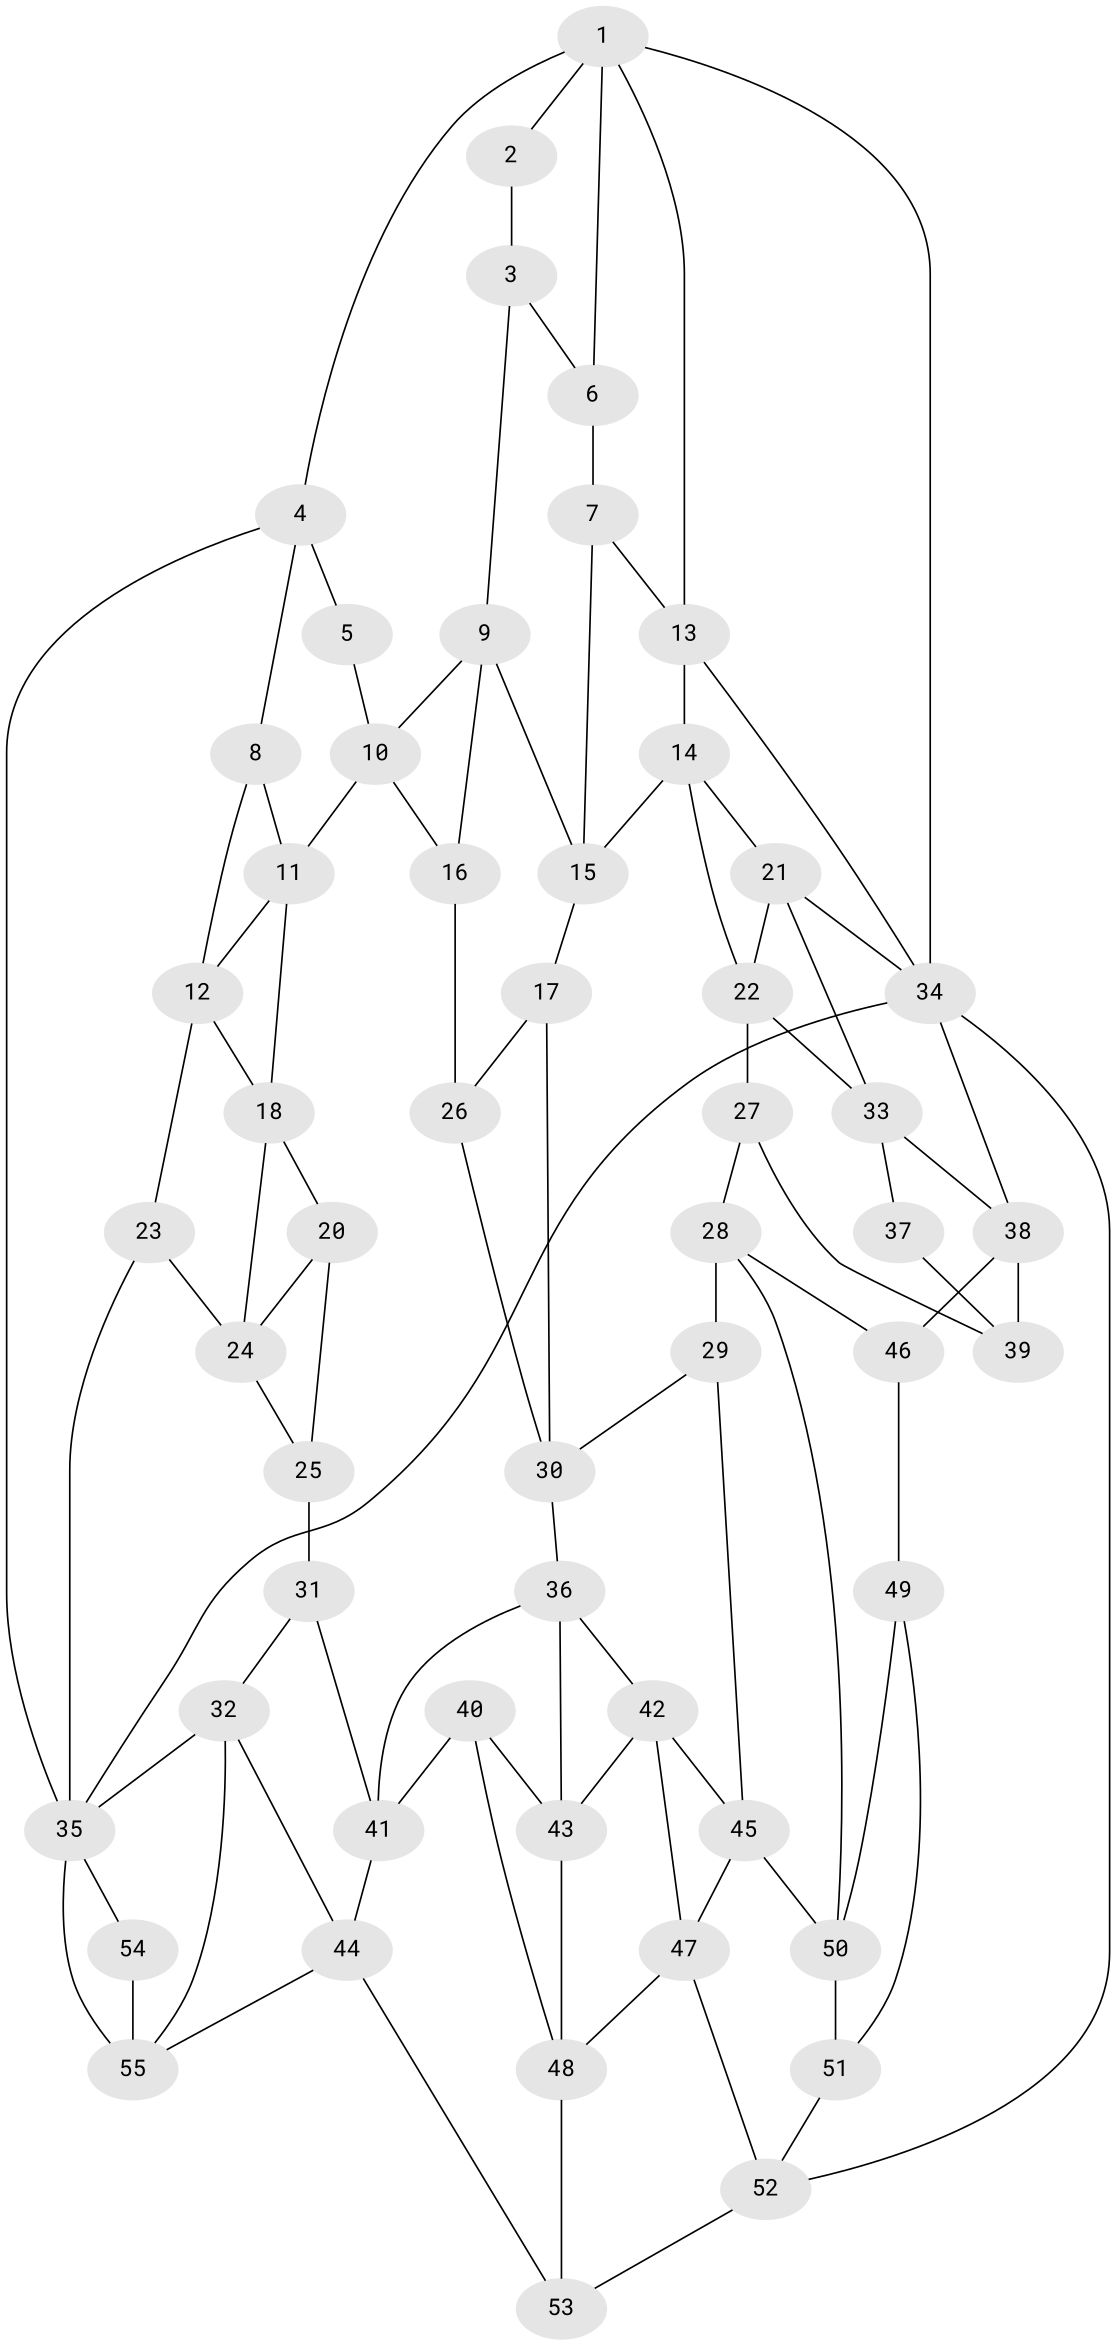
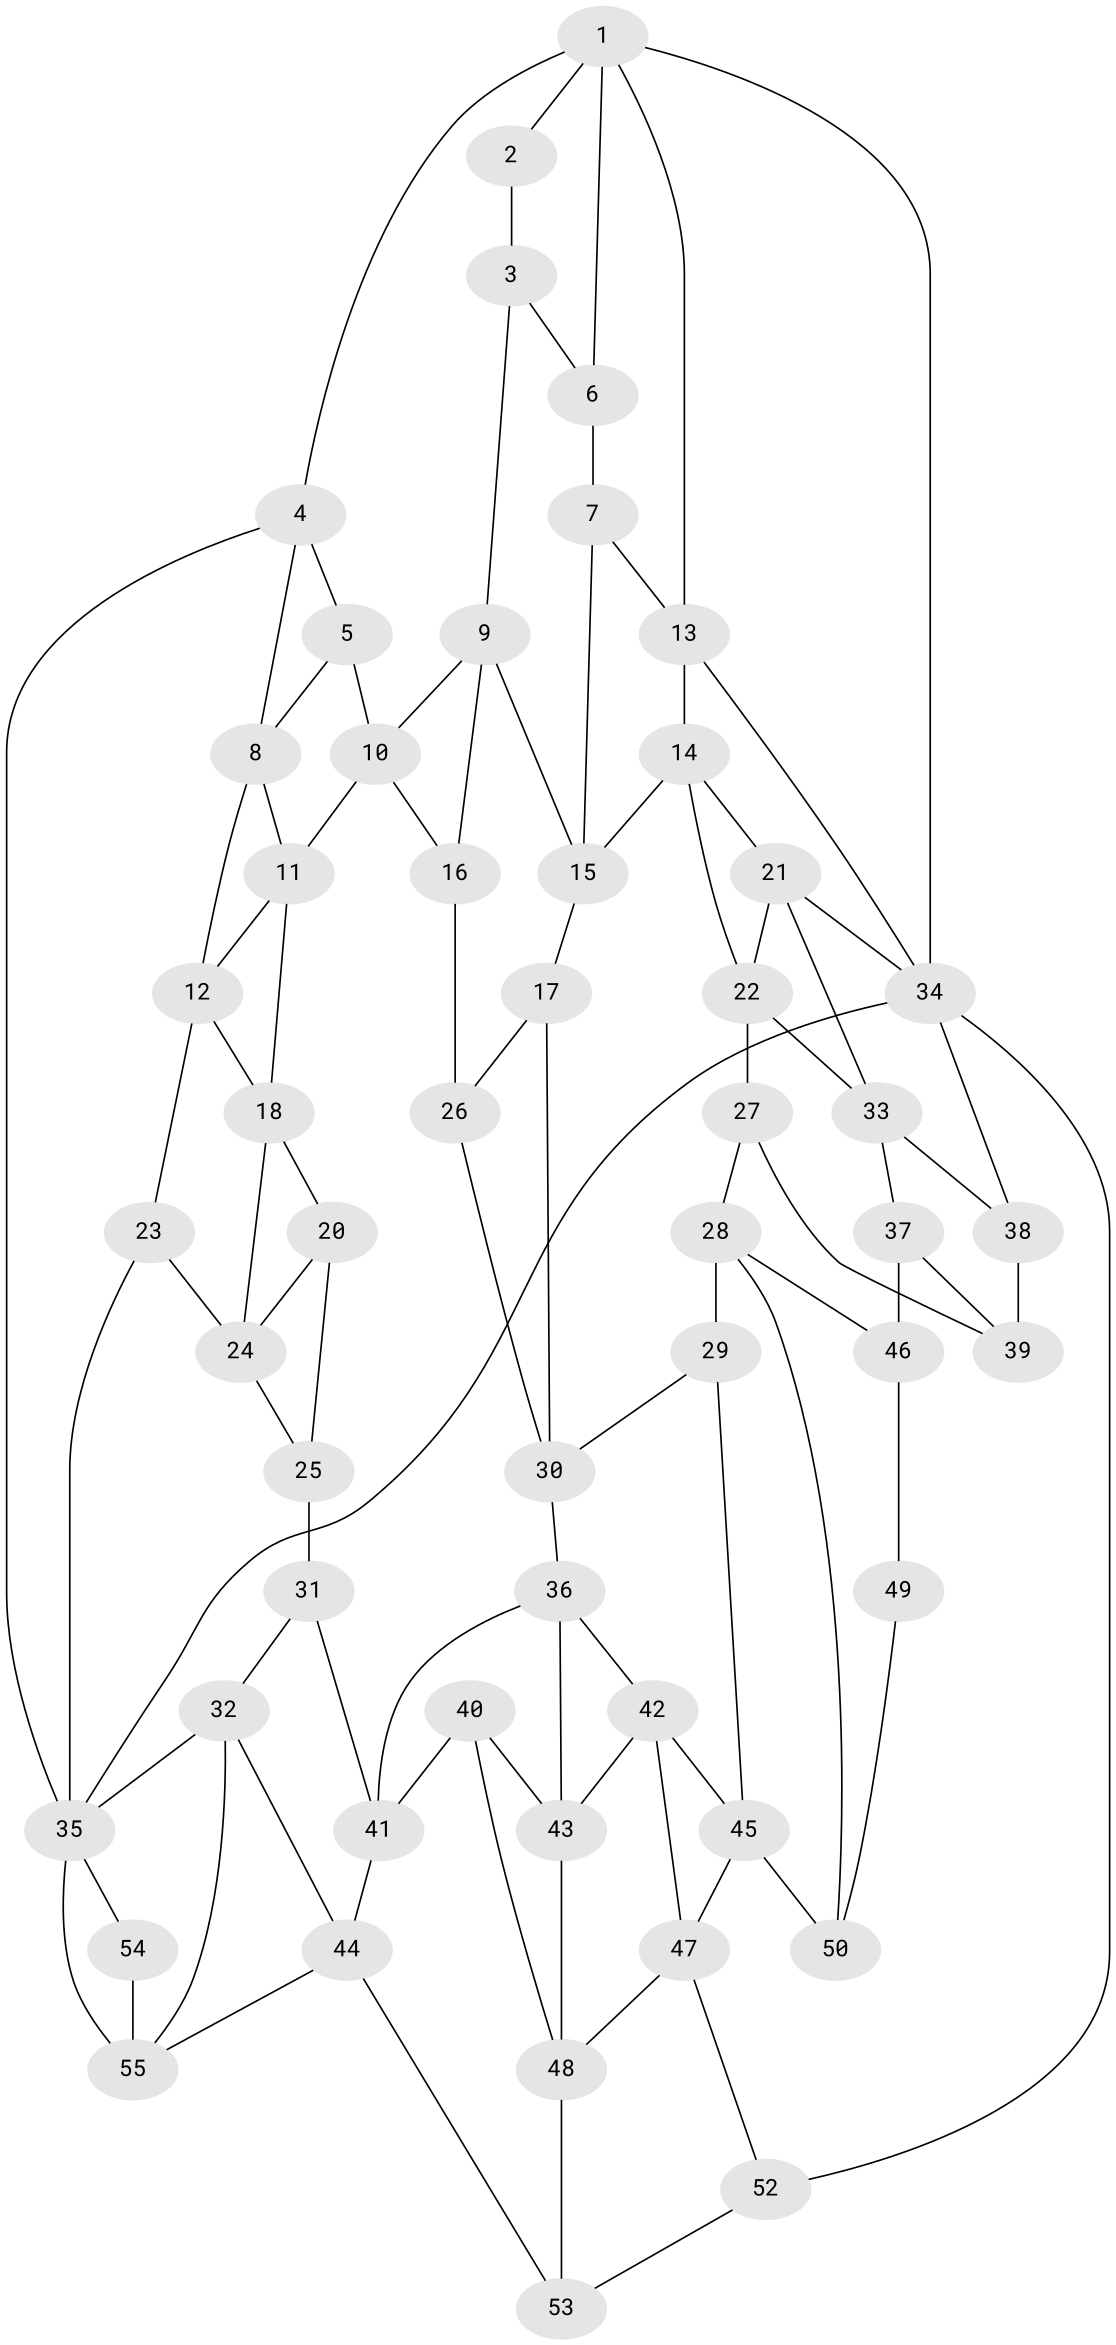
edge "5" -- "8": added
edge "38" -- "46": now "37" -- "46"
node "51": removed
